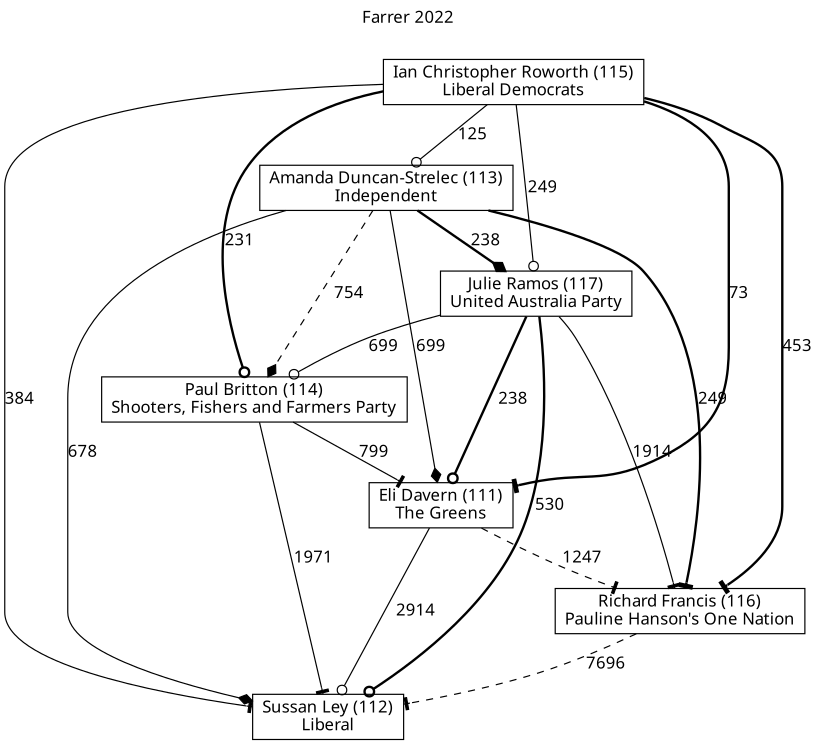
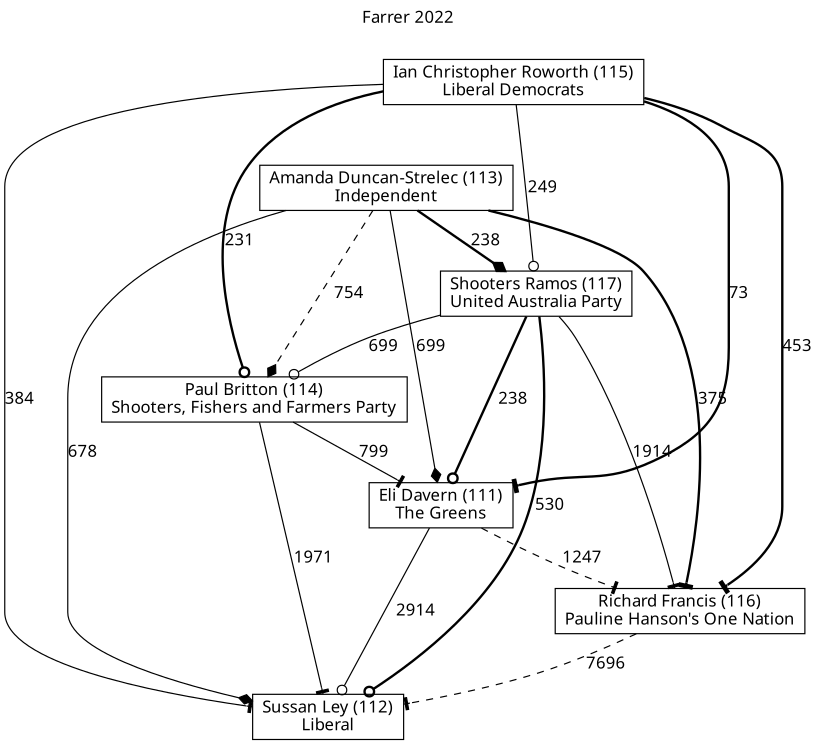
edge "Ian Christopher Roworth (115) Liberal Democrats" -> "Amanda Duncan-Strelec (113) Independent": removed, label "125"
node "Julie Ramos (117) United Australia Party": label "Julie Ramos (117) United Australia Party" -> "Shooters Ramos (117) United Australia Party"
edge "Amanda Duncan-Strelec (113) Independent" -> "Richard Francis (116) Pauline Hanson's One Nation": label "249" -> "375"
